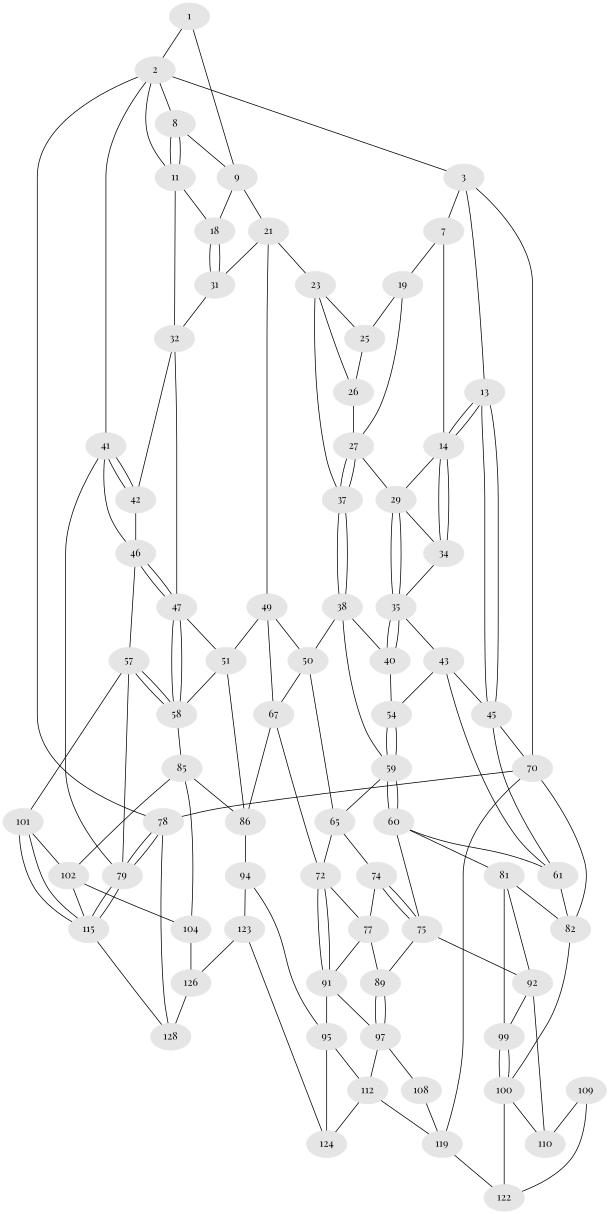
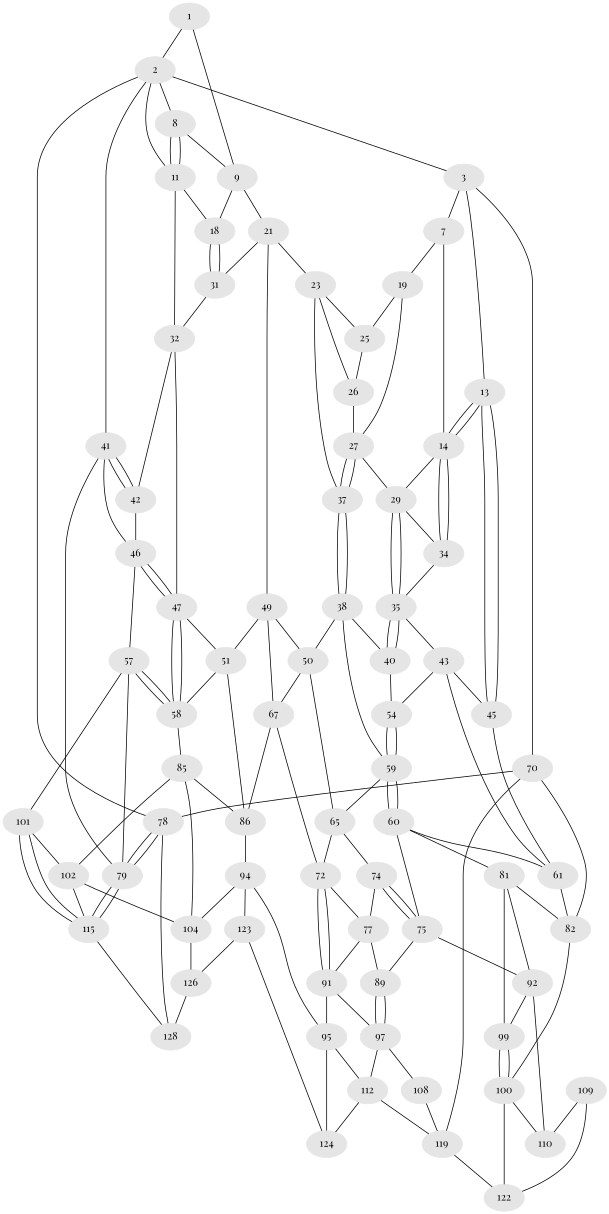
edge "45" -- "70": removed
edge "94" -- "104": added
